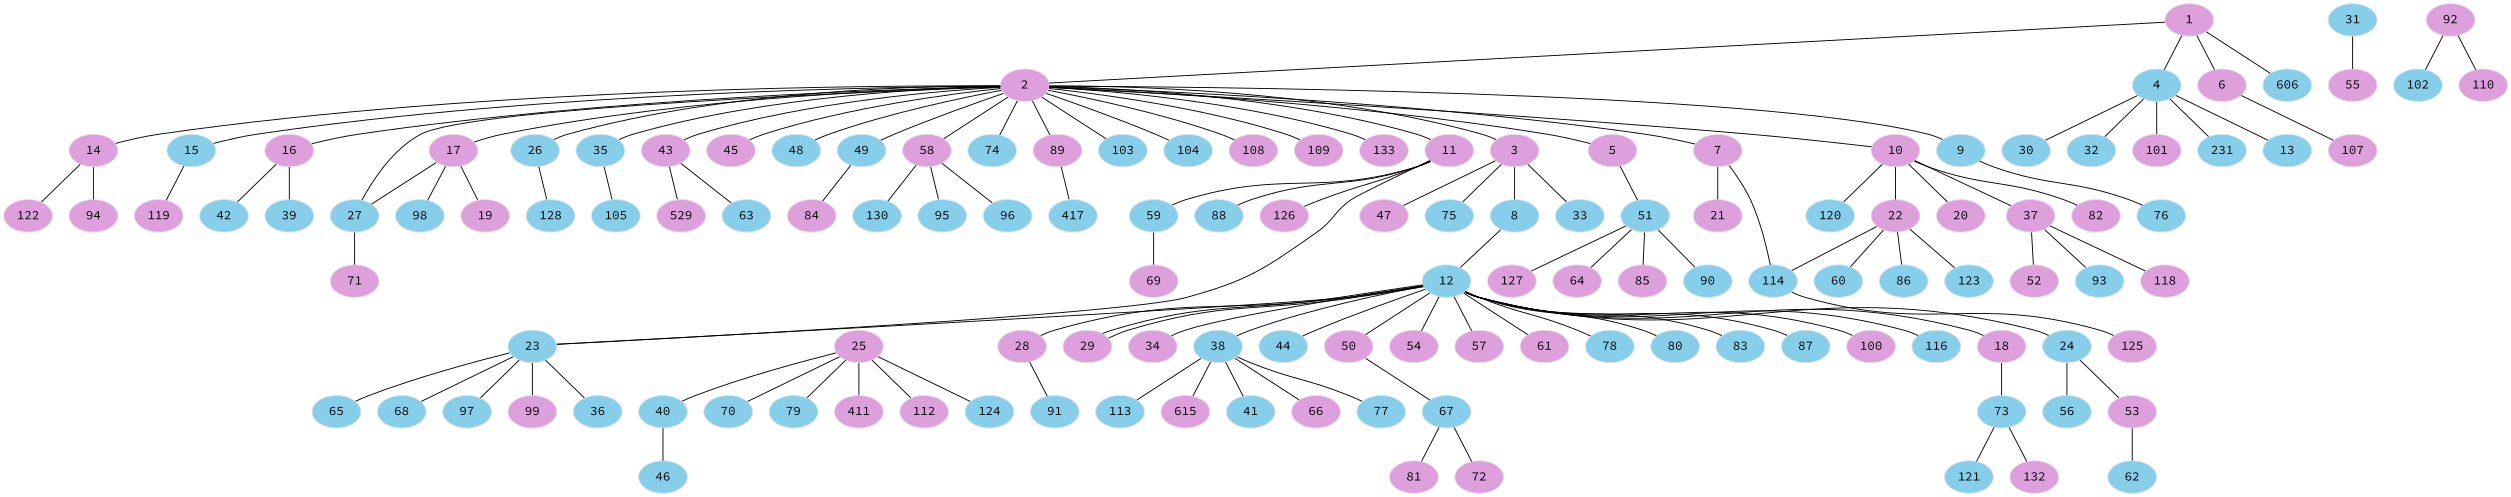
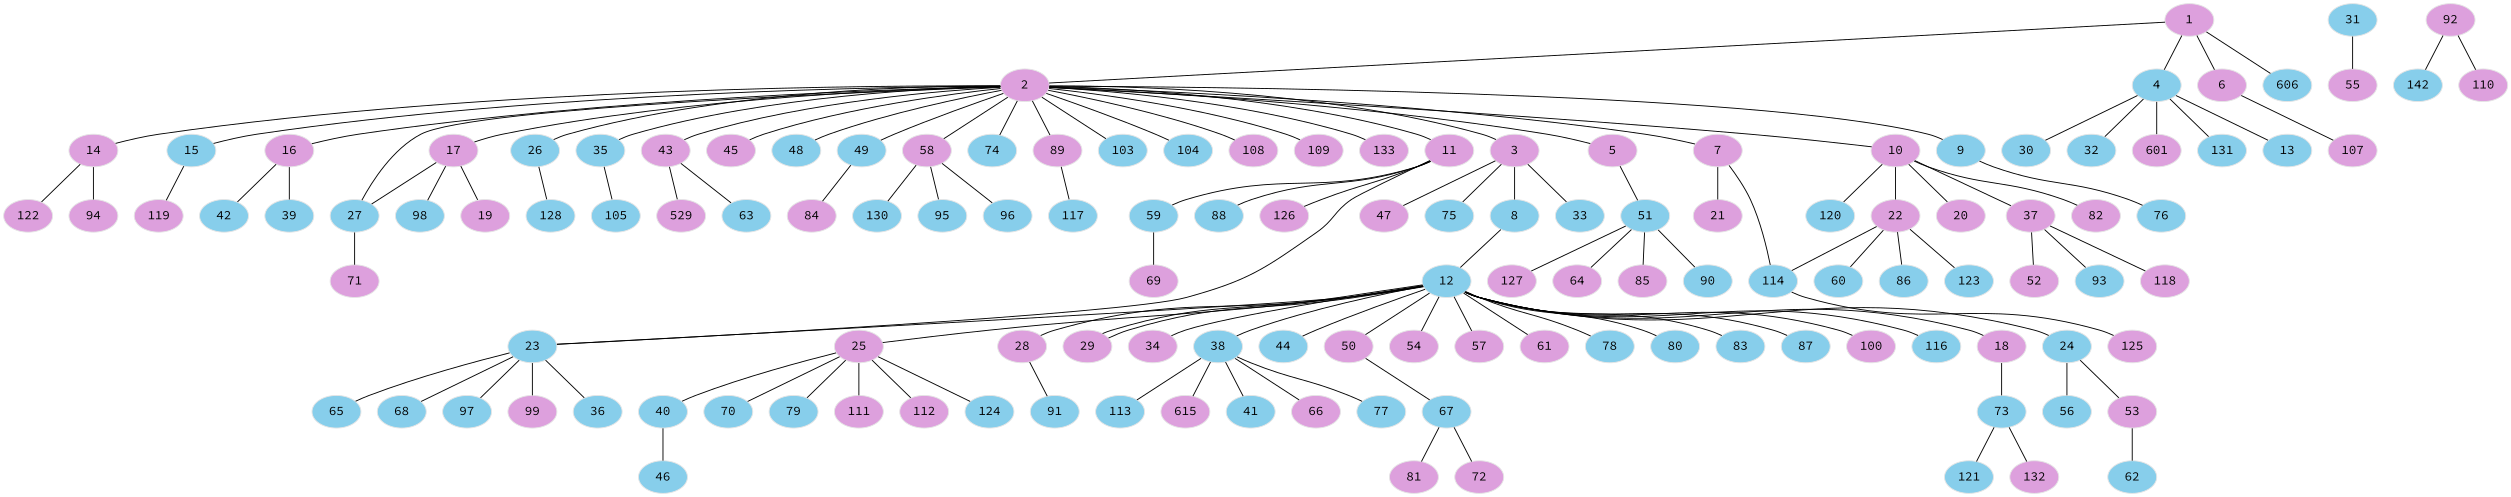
node "102": label "102" -> "142"
node "101": label "101" -> "601"
node "231": label "231" -> "131"
node "417": label "417" -> "117"
edge "12" -- "25": added
node "411": label "411" -> "111"
